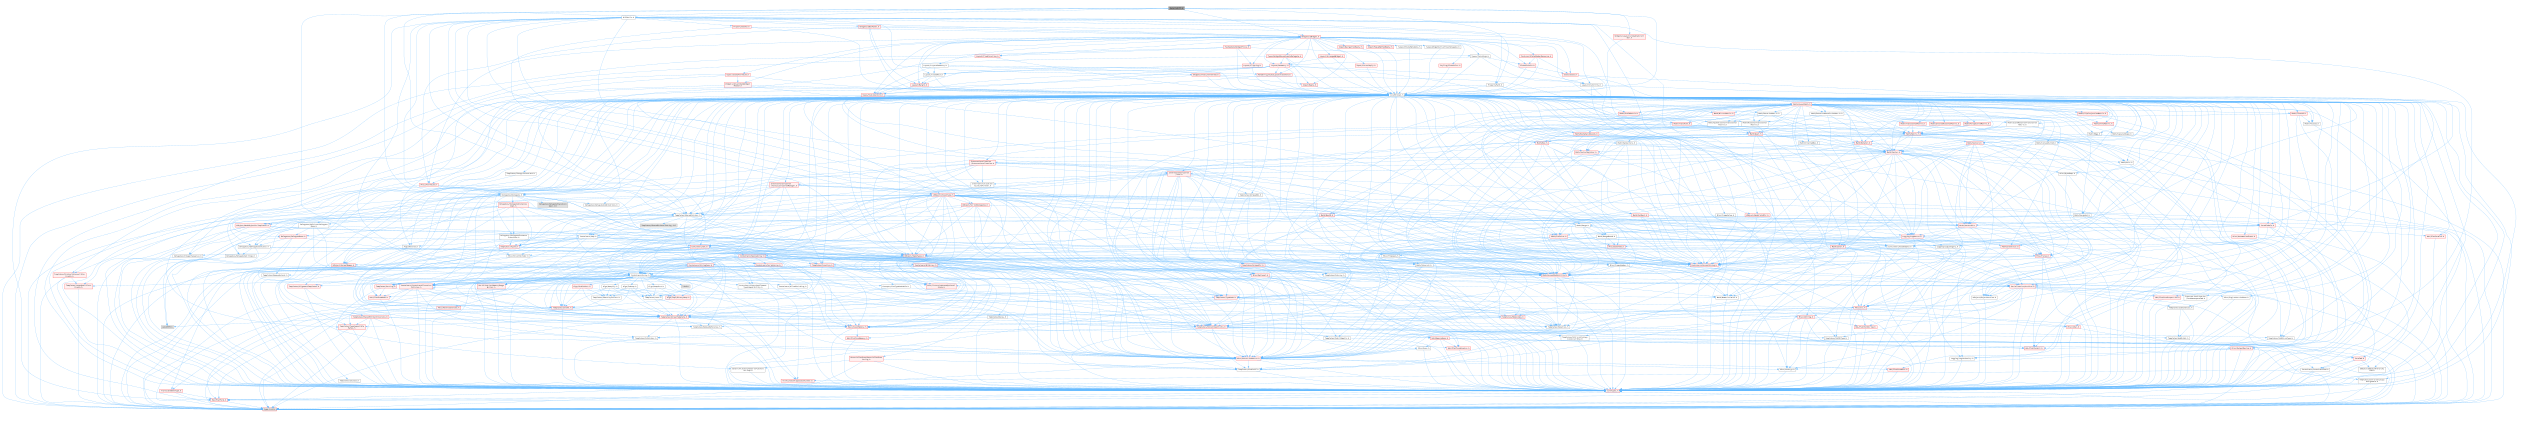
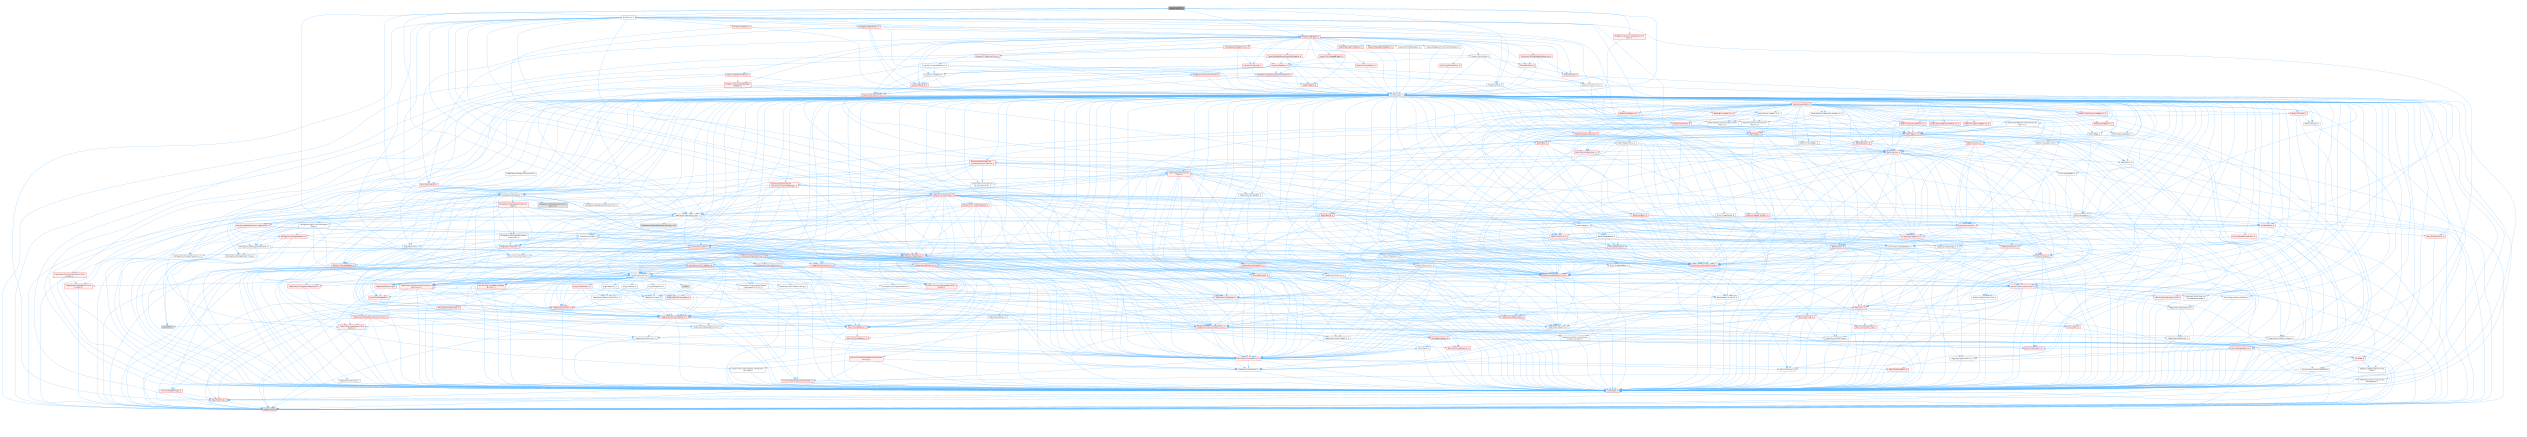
node "Templates/RemoveExtent.h": removed
